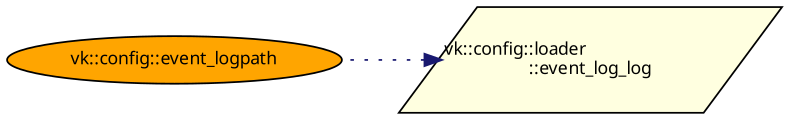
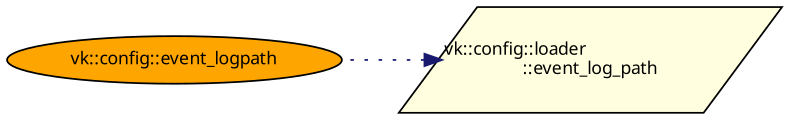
node "vk::config::loader ::event_log_log": label "vk::config::loader ::event_log_log" -> "vk::config::loader ::event_log_path"
